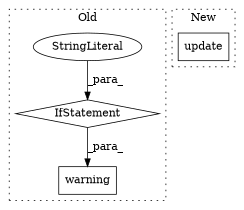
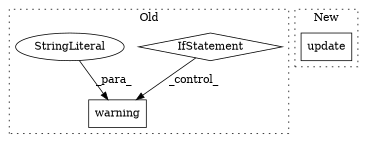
edge "StringLiteral" -> "IfStatement": now "StringLiteral" -> "warning"
edge "IfStatement" -> "warning": label "_para_" -> "_control_"
